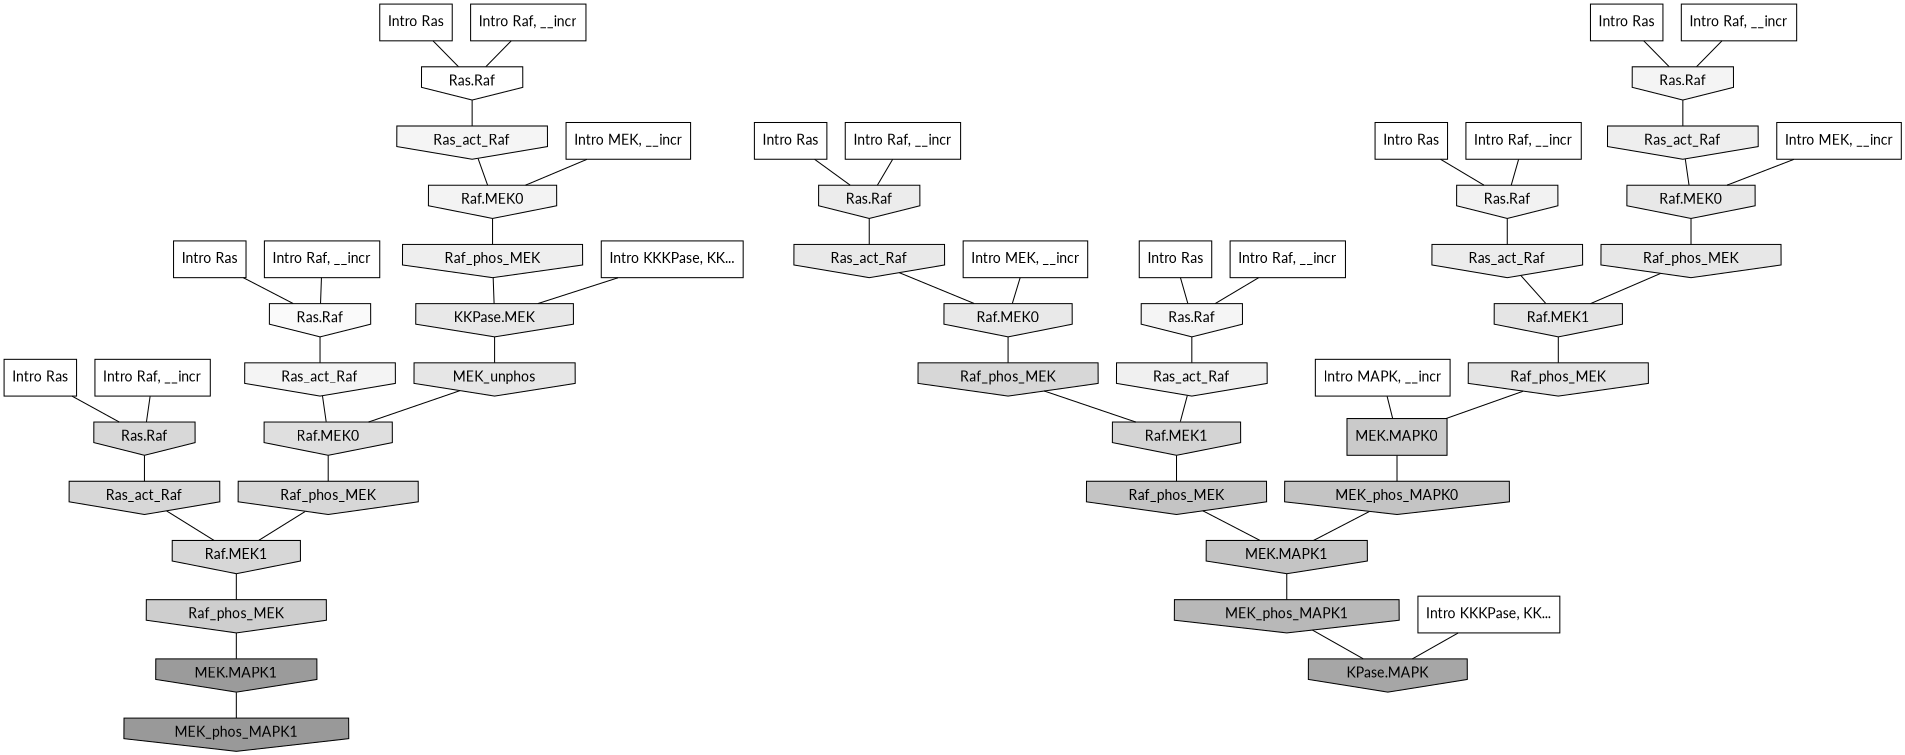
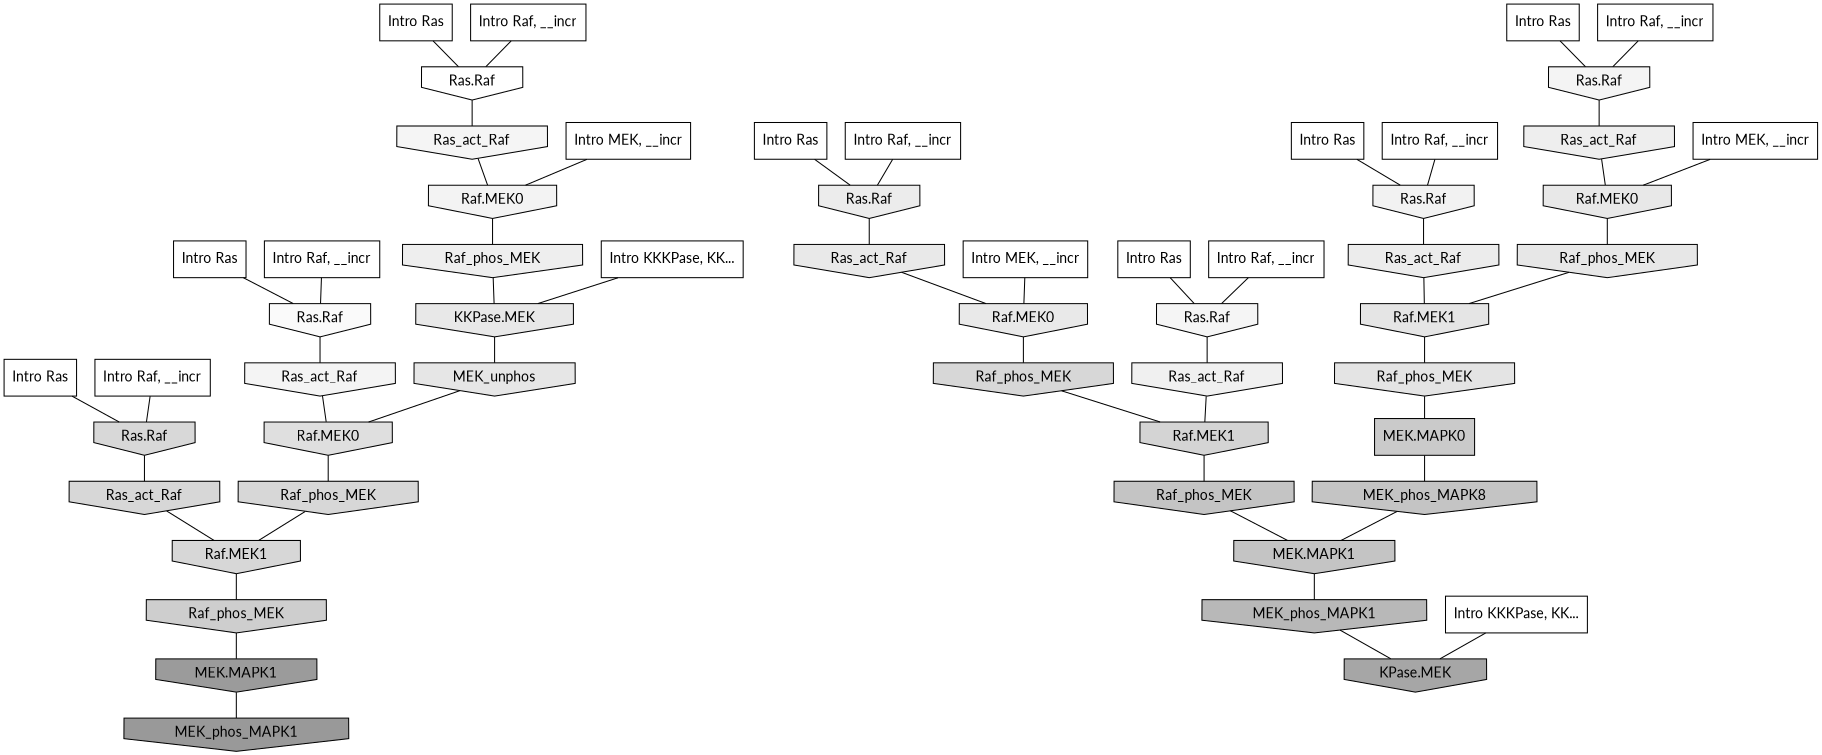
node "Intro MAPK, __incr": removed
node "MEK_phos_MAPK0": label "MEK_phos_MAPK0" -> "MEK_phos_MAPK8"
node "KPase.MAPK": label "KPase.MAPK" -> "KPase.MEK"
